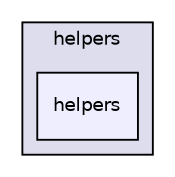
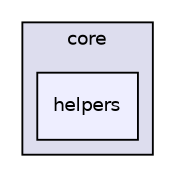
cluster "helpers": label "helpers" -> "core"
